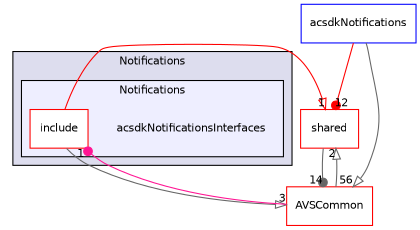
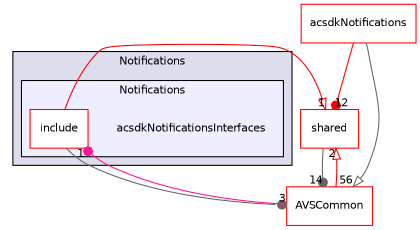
node "acsdkNotifications": color blue -> red
edge "AVSCommon" -> "shared": color gray40 -> red
edge "include" -> "AVSCommon": arrowhead onormal -> dot
